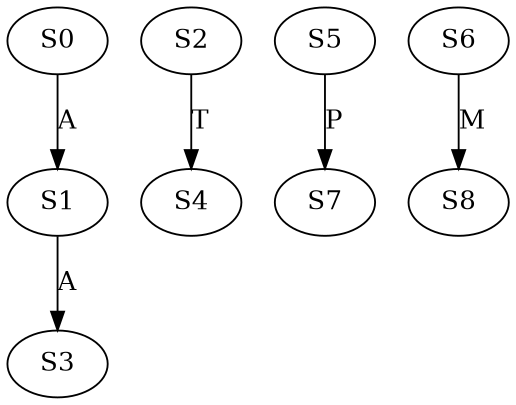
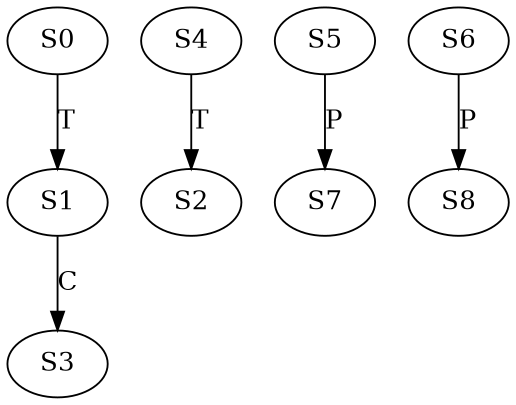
edge "S2" -> "S4": reversed
edge "S0" -> "S1": label "A" -> "T"
edge "S6" -> "S8": label "M" -> "P"
edge "S1" -> "S3": label "A" -> "C"
